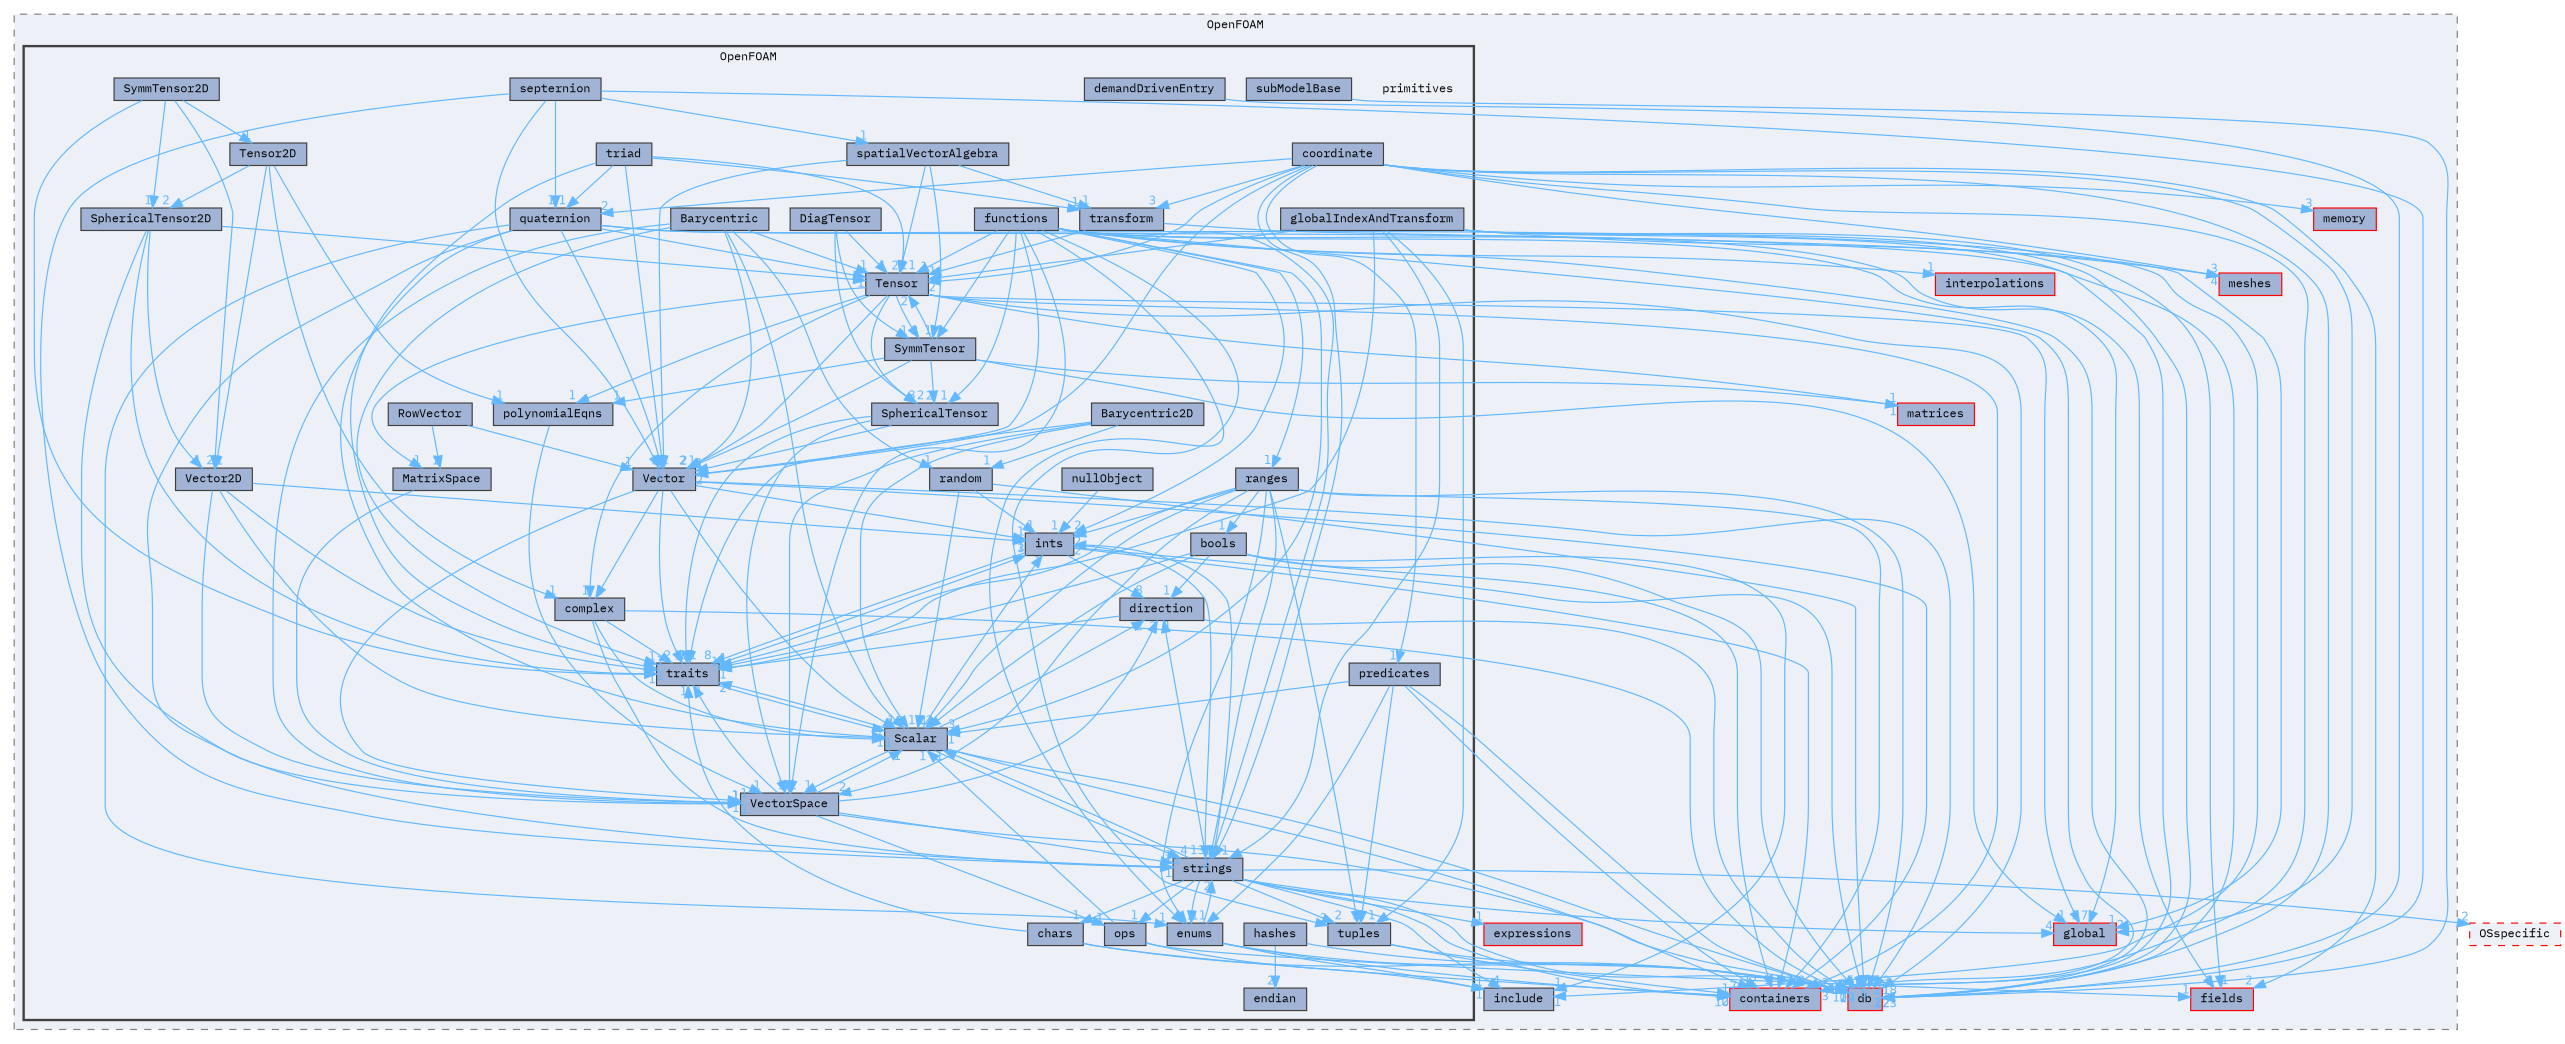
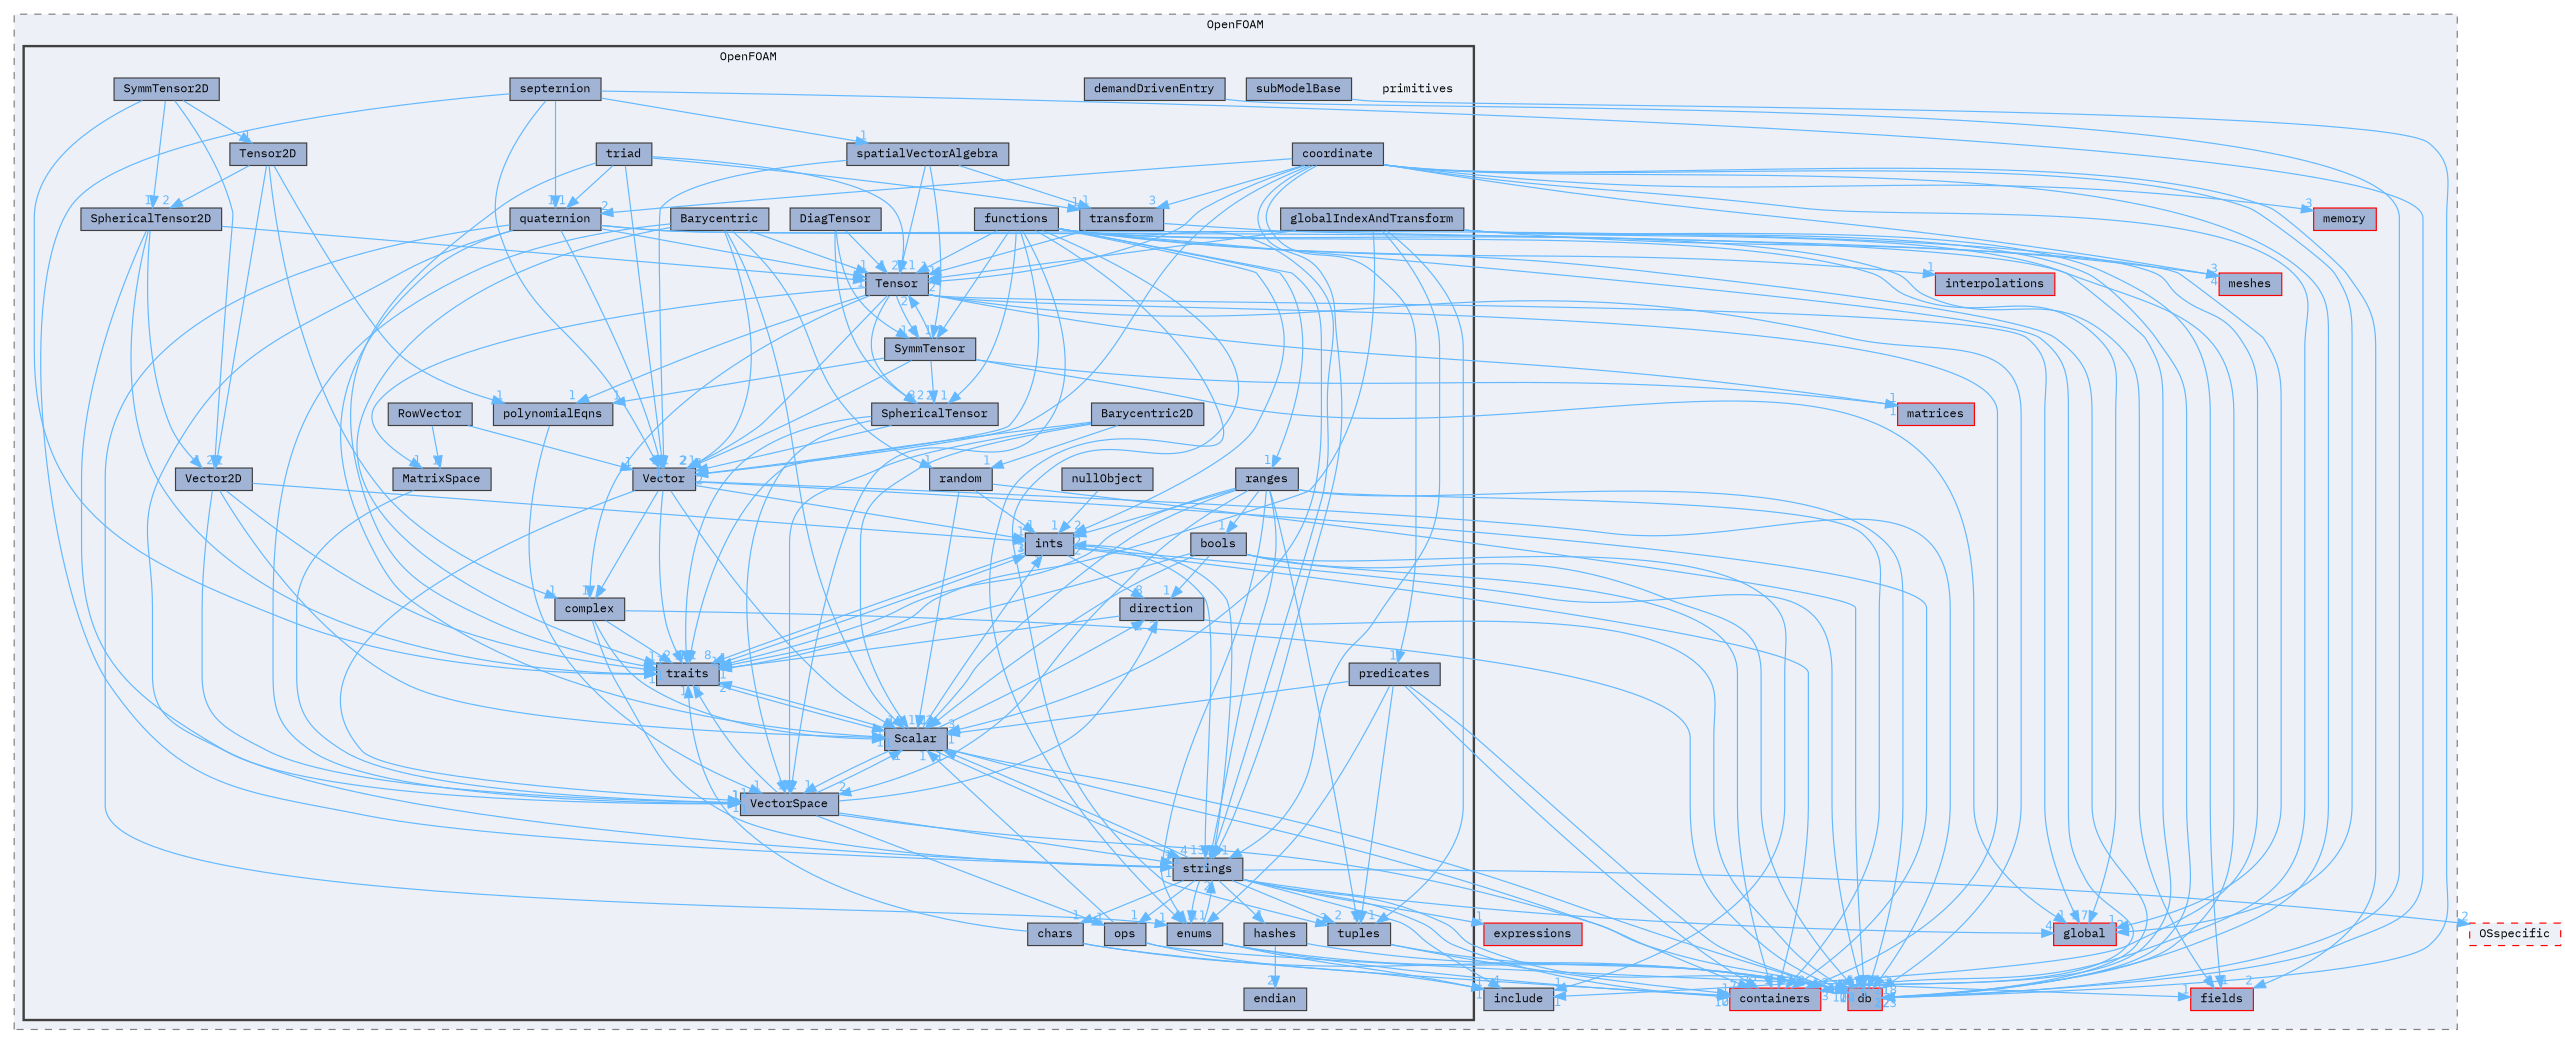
edge "strings" -> "direction": now "strings" -> "hashes"
